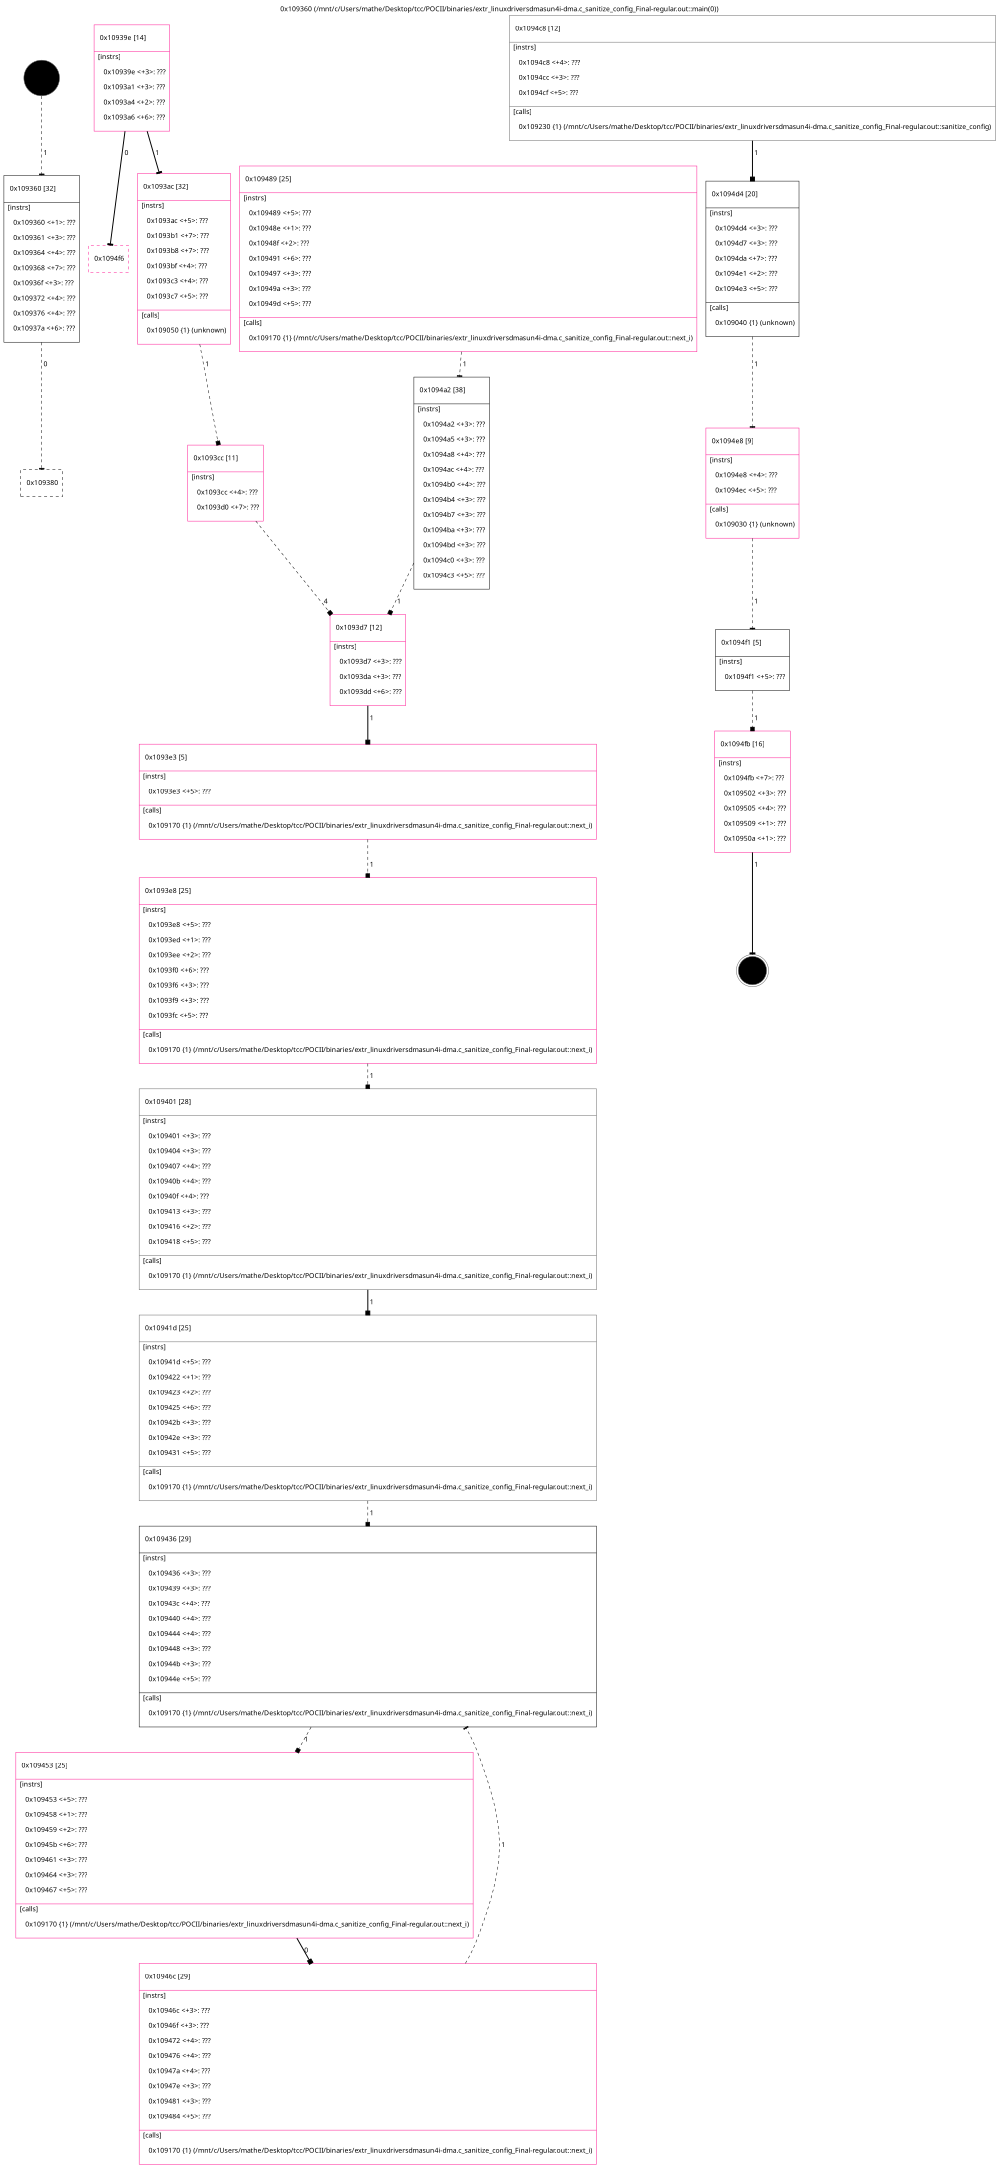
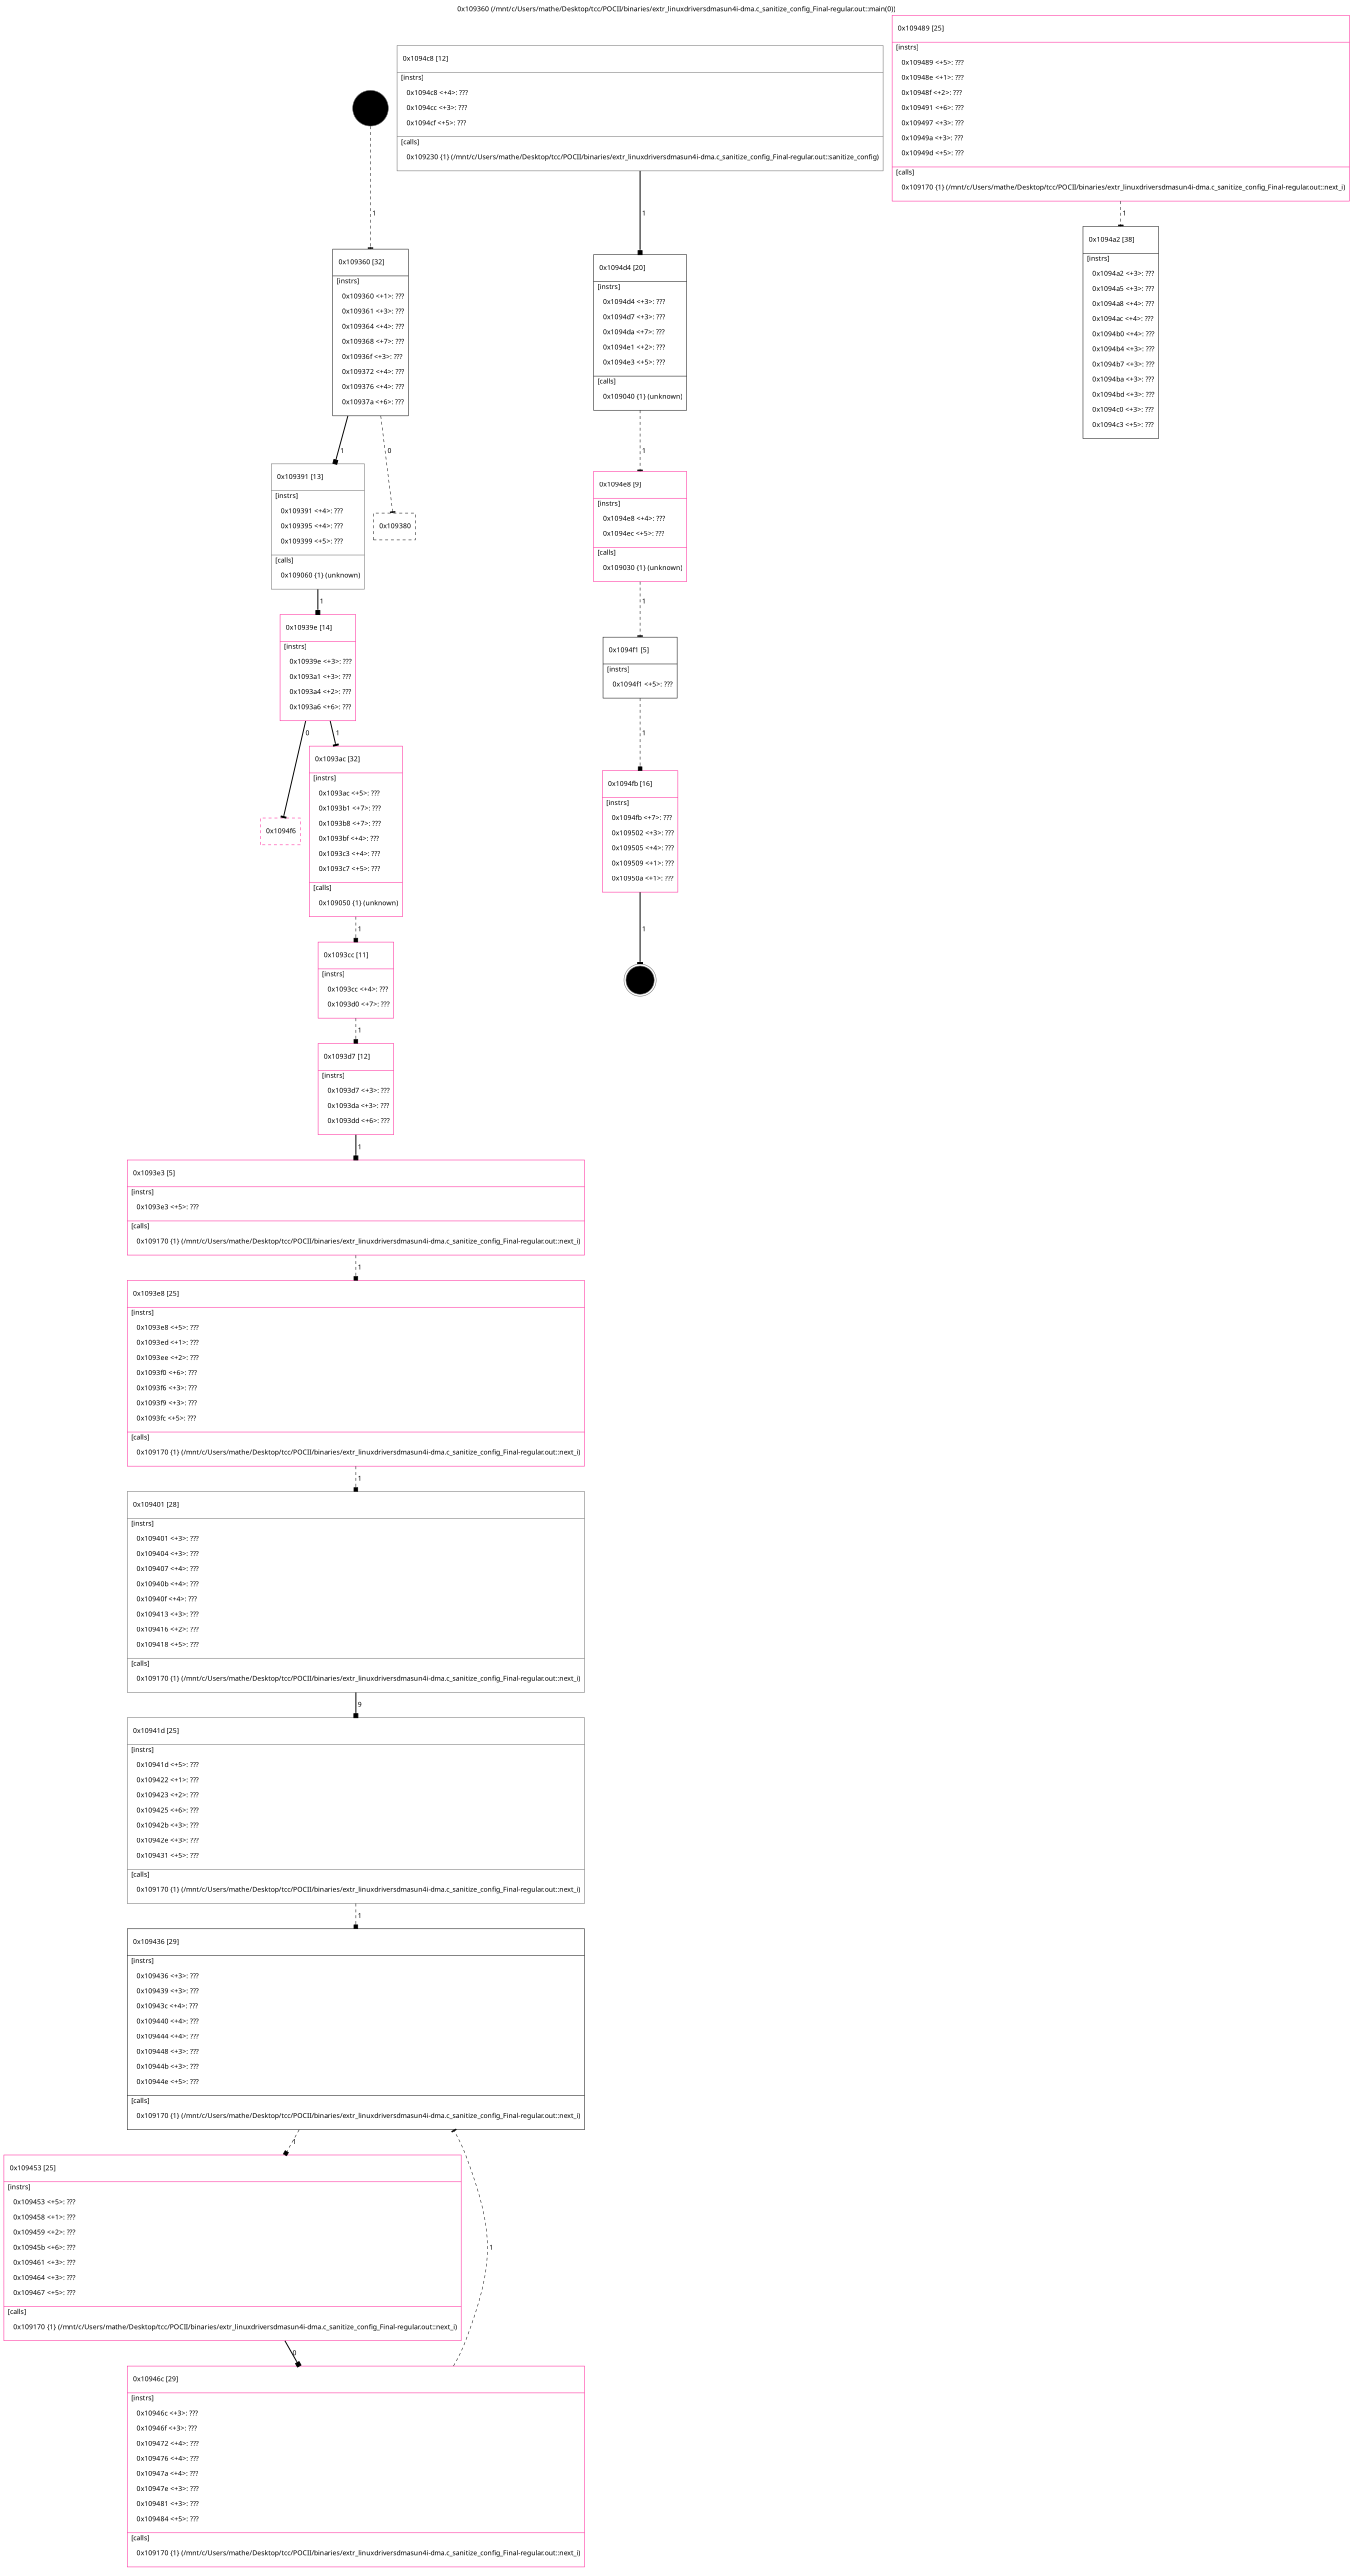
node "0x109391 [13]": added
edge "0x1094a2 [38]" -> "0x1093d7 [12]": removed, label "1"
edge "0x1093cc [11]" -> "0x1093d7 [12]": label " 4" -> " 1"
edge "0x109401 [28]" -> "0x10941d [25]": label " 1" -> " 9"
